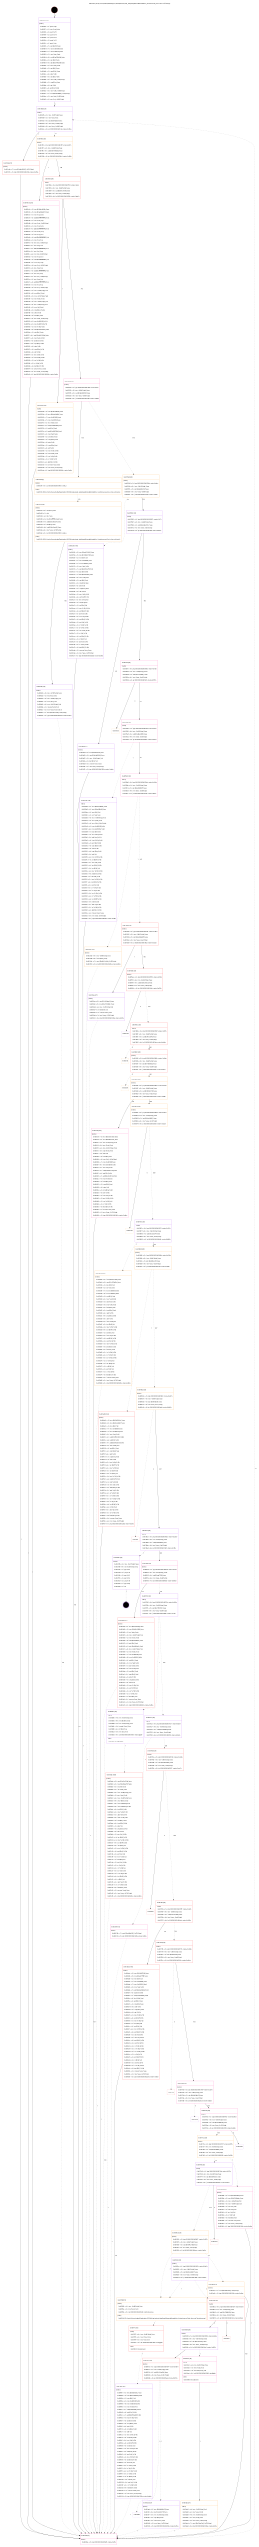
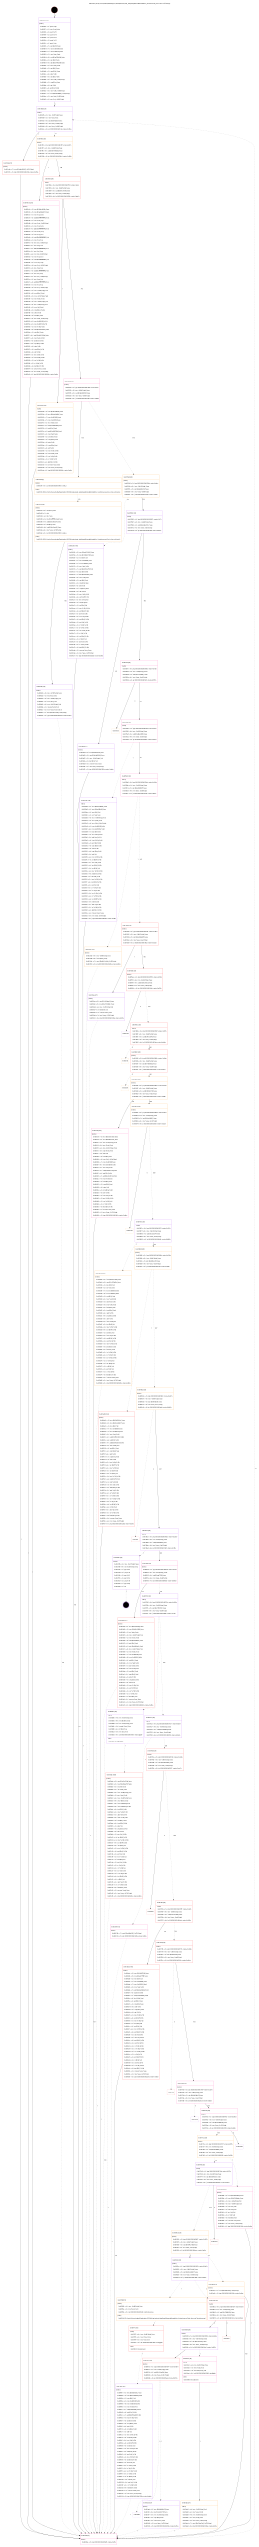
edge "0x401802 [28]" -> "0x401f66 [12]": now "0x401802 [28]" -> "0x40181e [28]"
